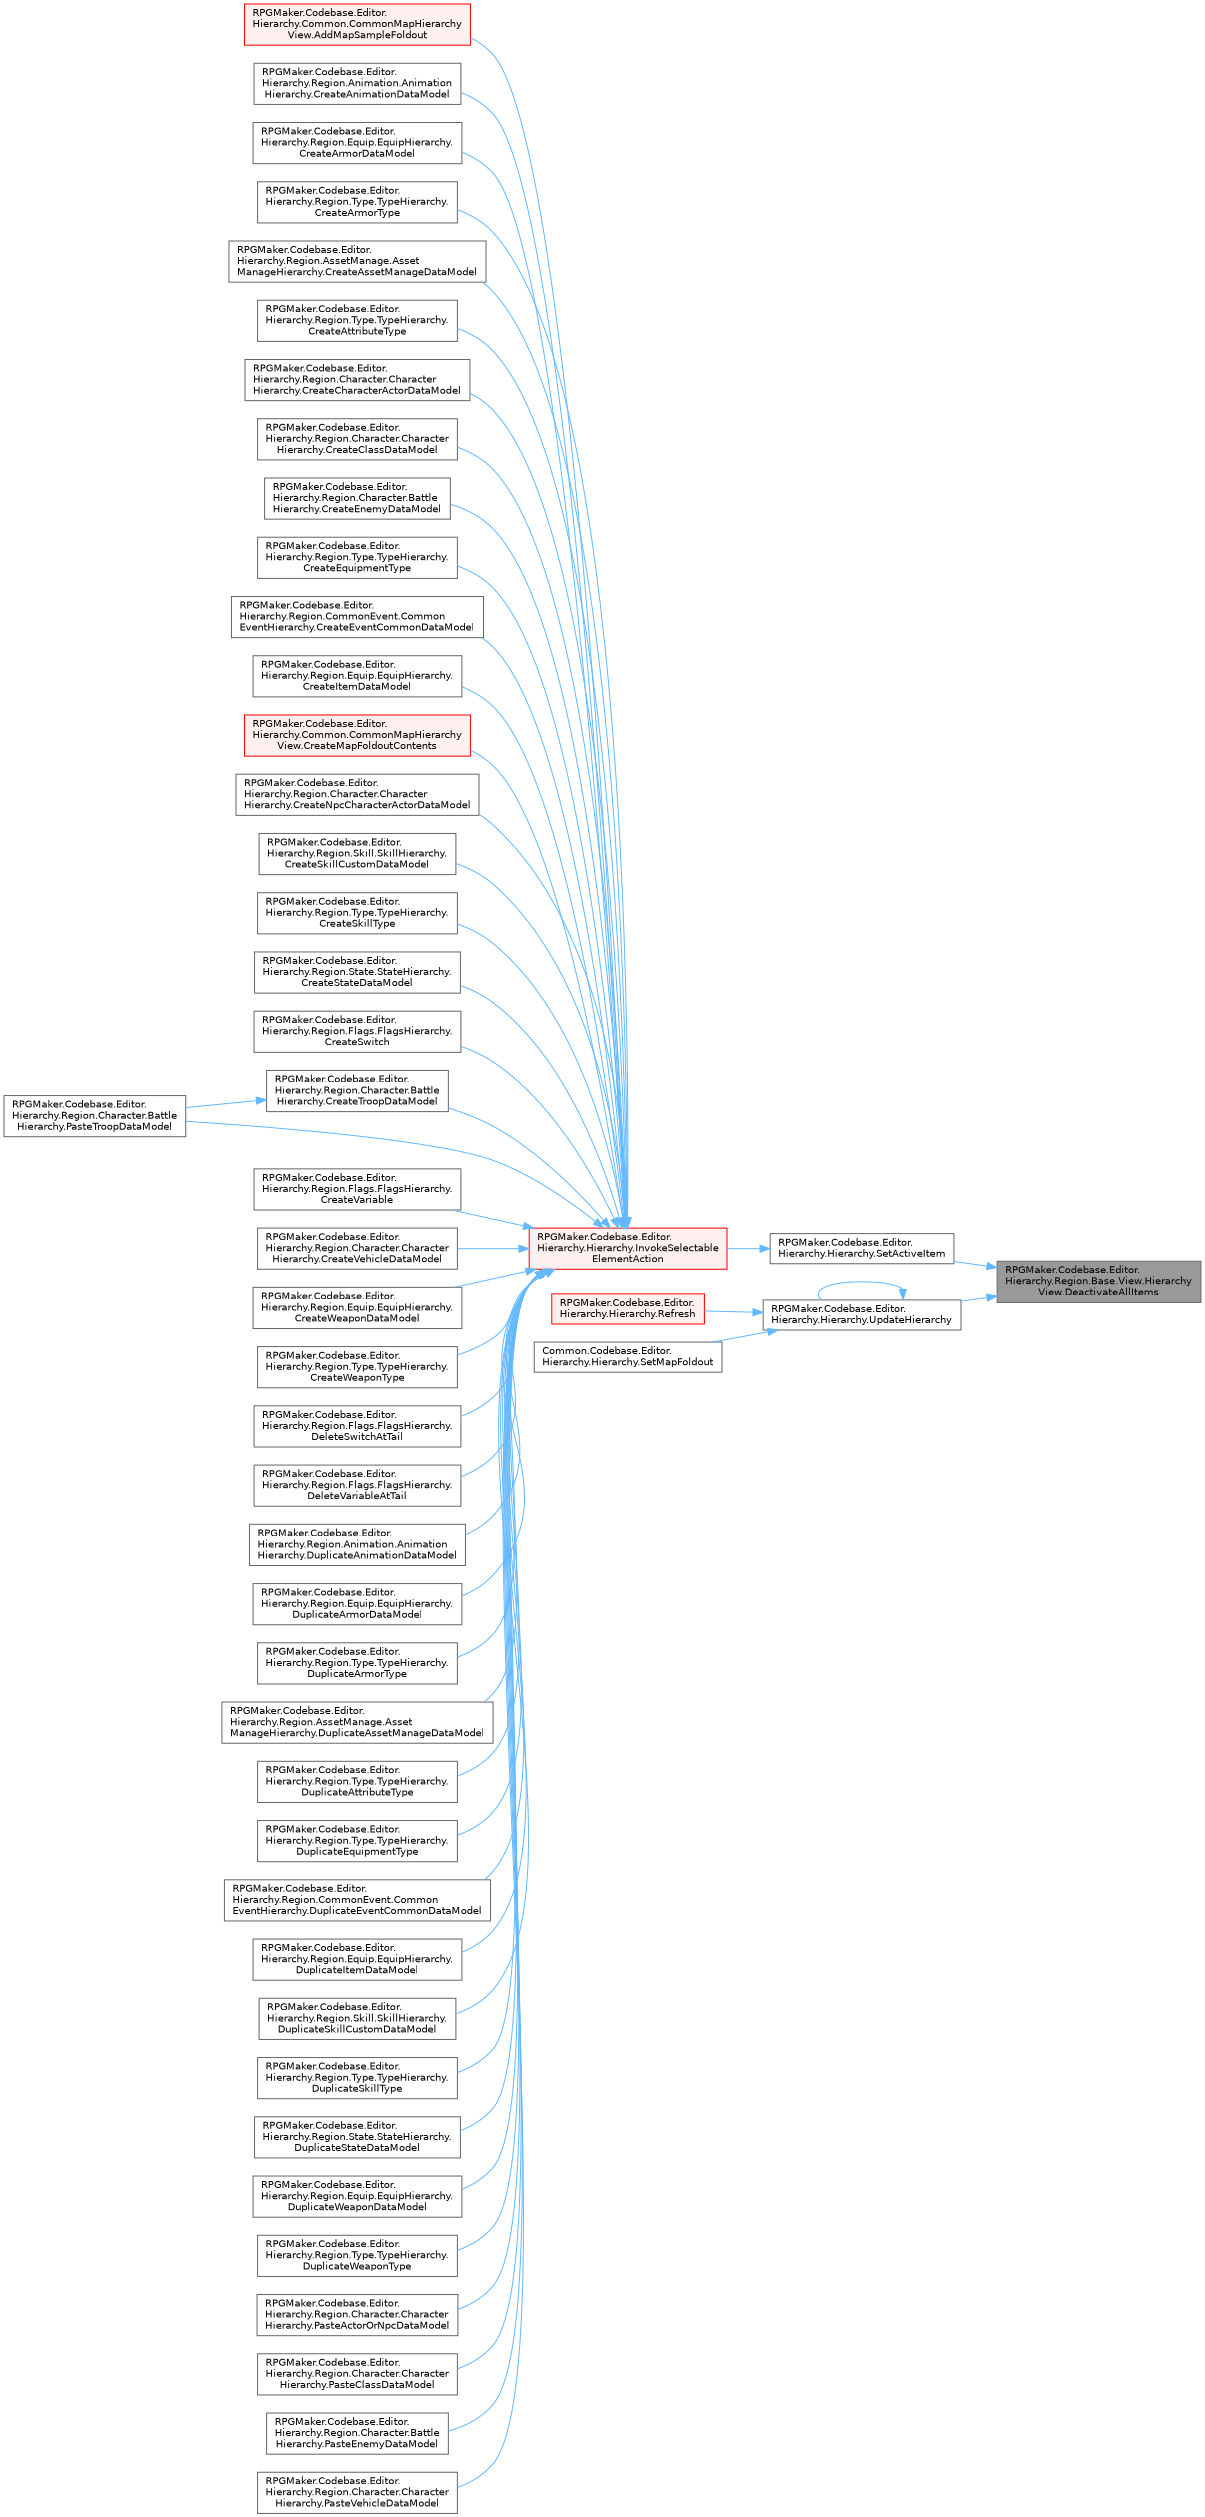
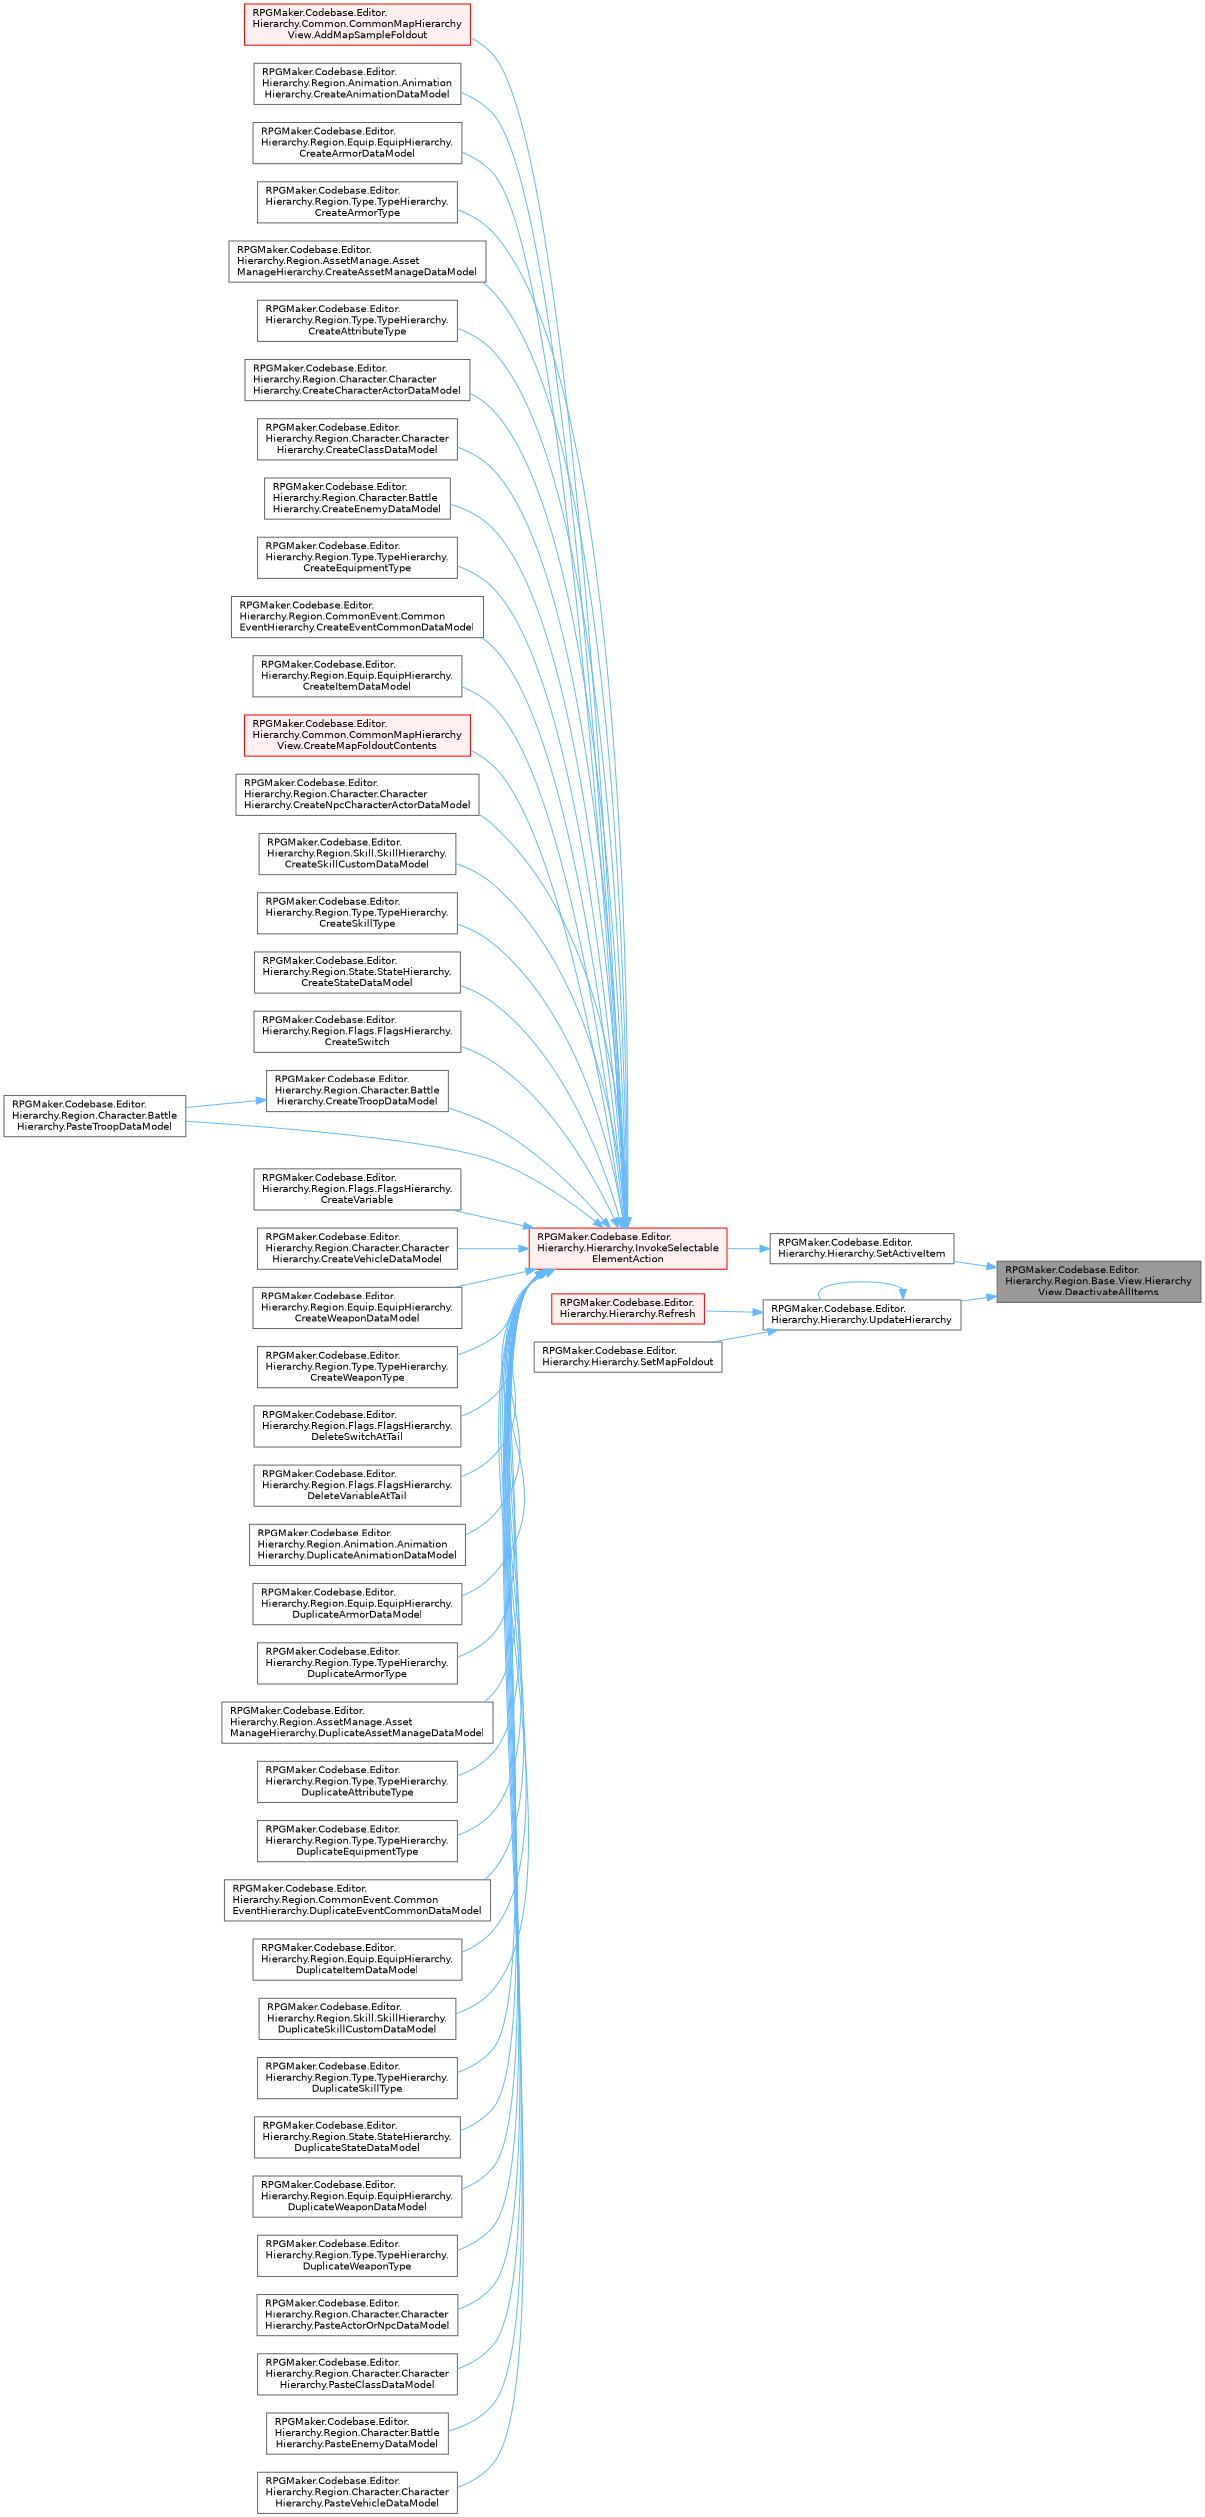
node "Common.Codebase.Editor. Hierarchy.Hierarchy.SetMapFoldout": label "Common.Codebase.Editor. Hierarchy.Hierarchy.SetMapFoldout" -> "RPGMaker.Codebase.Editor. Hierarchy.Hierarchy.SetMapFoldout"
